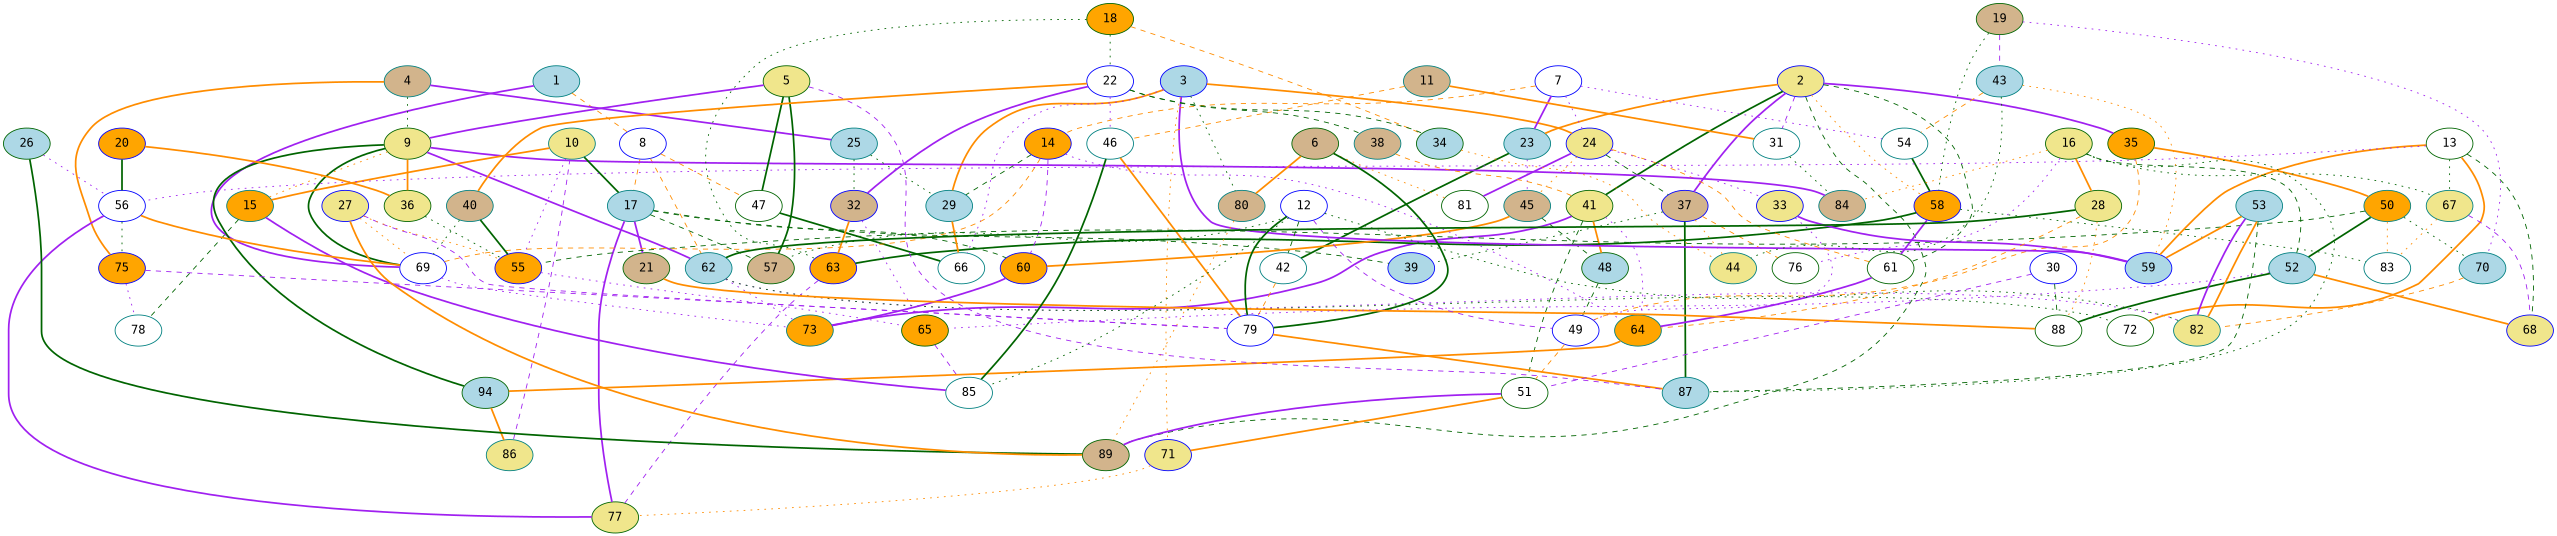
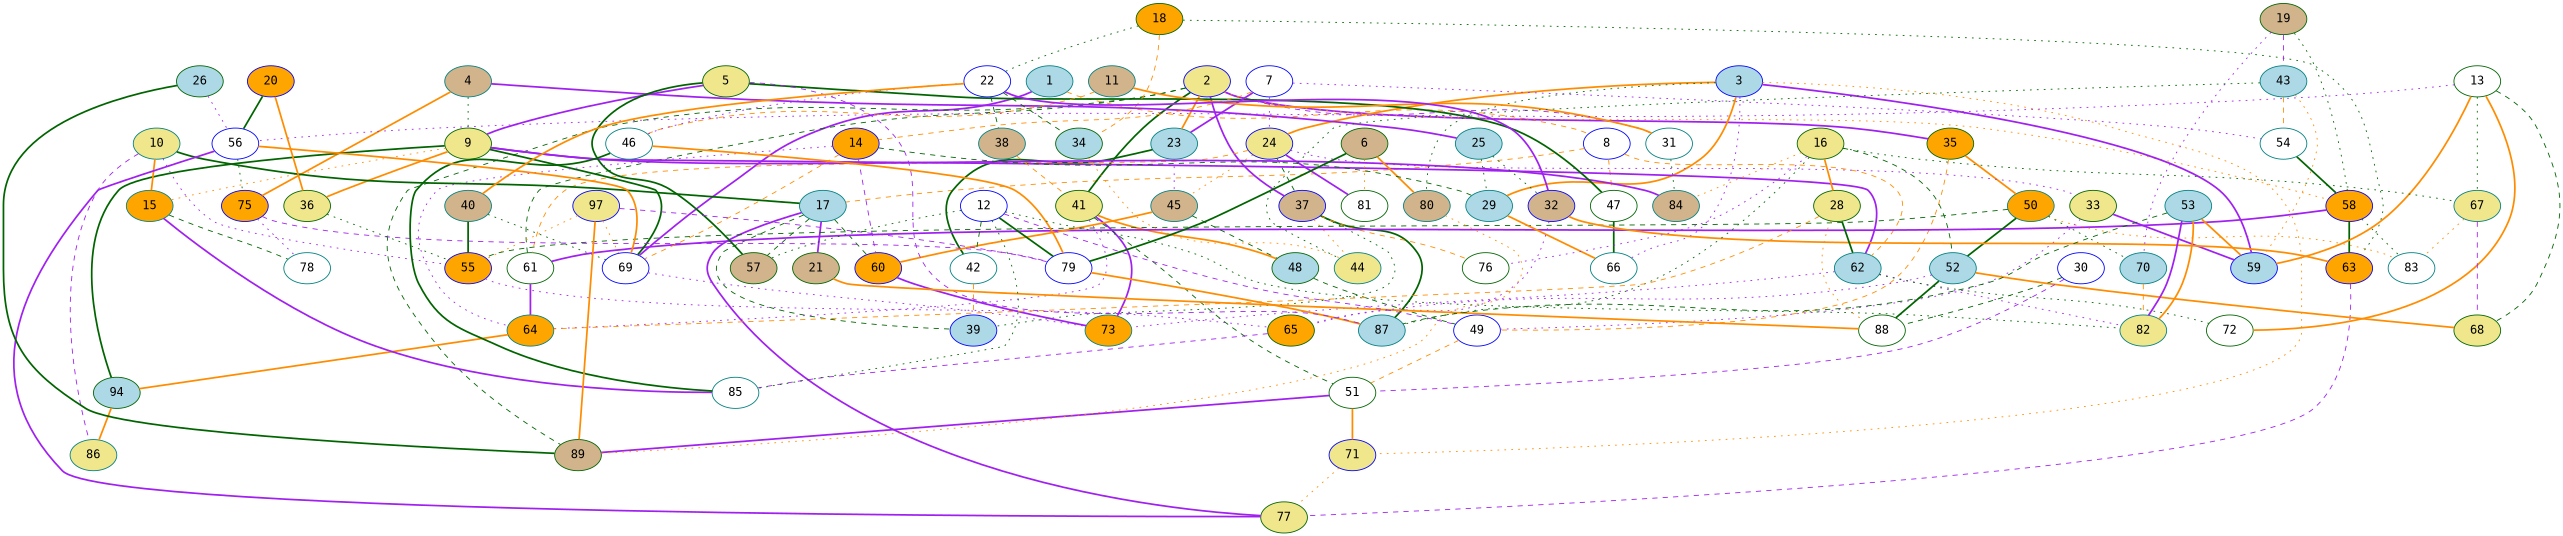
node "27": label "27" -> "97"
node "33": color blue -> darkgreen
edge "42" -- "79": now "42" -- "39"
node "68": color blue -> darkgreen
